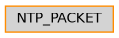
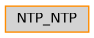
node "NTP_PACKET": label "NTP_PACKET" -> "NTP_NTP"
